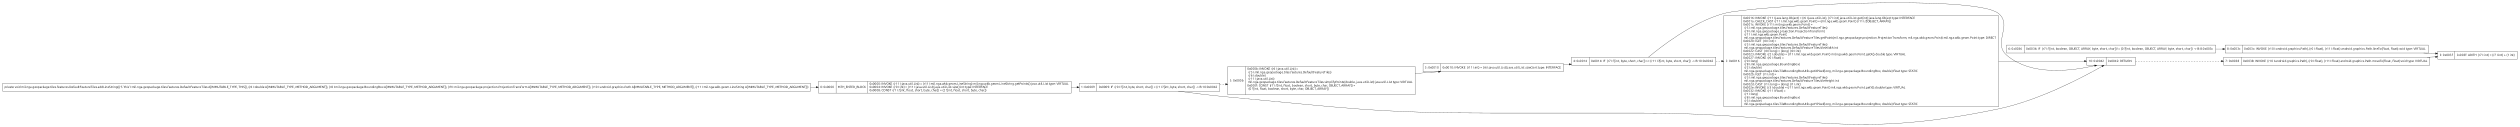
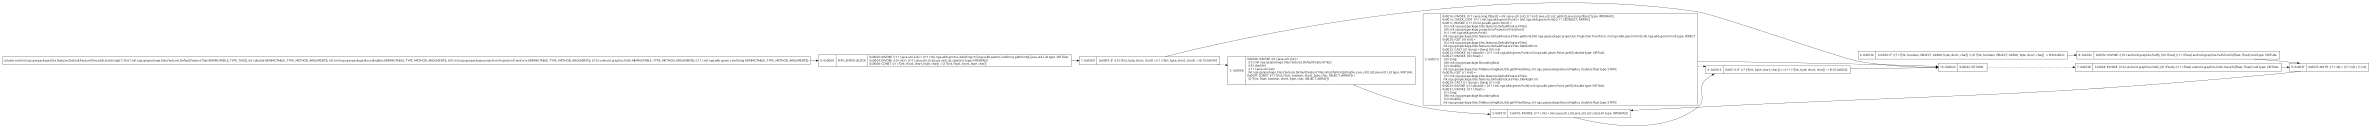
edge "4: 0x0014" -> "5: 0x0016": reversed
edge "9: 0x003f" -> "3: 0x0010": added
